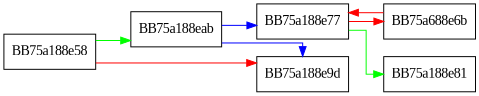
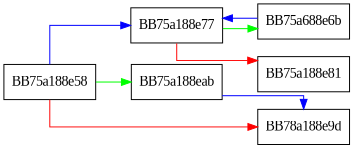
edge "BB75a688e6b" -> "BB75a188e77": color red -> blue
edge "BB75a188e77" -> "BB75a688e6b": color red -> green
edge "BB75a188eab" -> "BB75a188e77": now "BB75a188e58" -> "BB75a188e77"
edge "BB75a188e77" -> "BB75a188e81": color green -> red
node "BB75a188e9d": label "BB75a188e9d" -> "BB78a188e9d"
